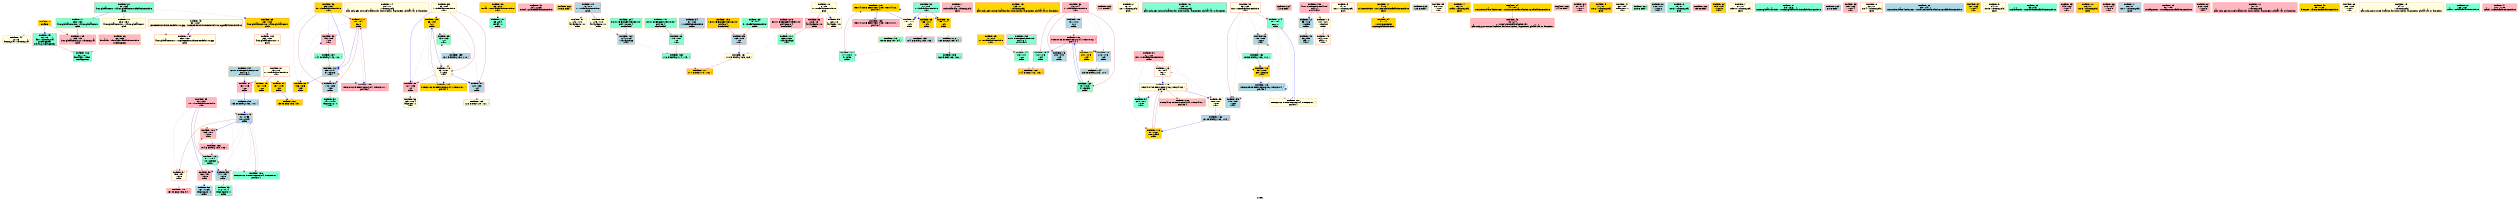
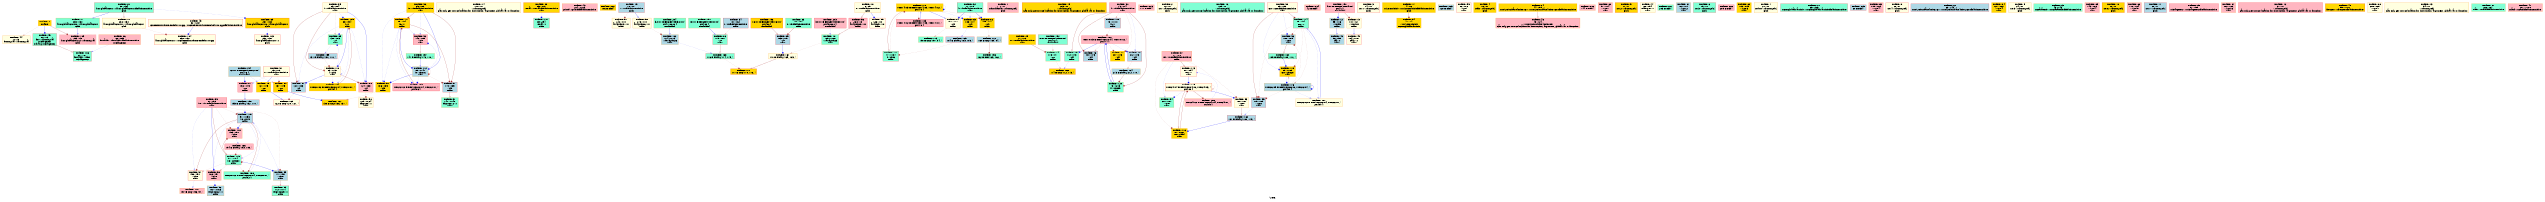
edge "NodeID: 79" -> "NodeID: 169": added
